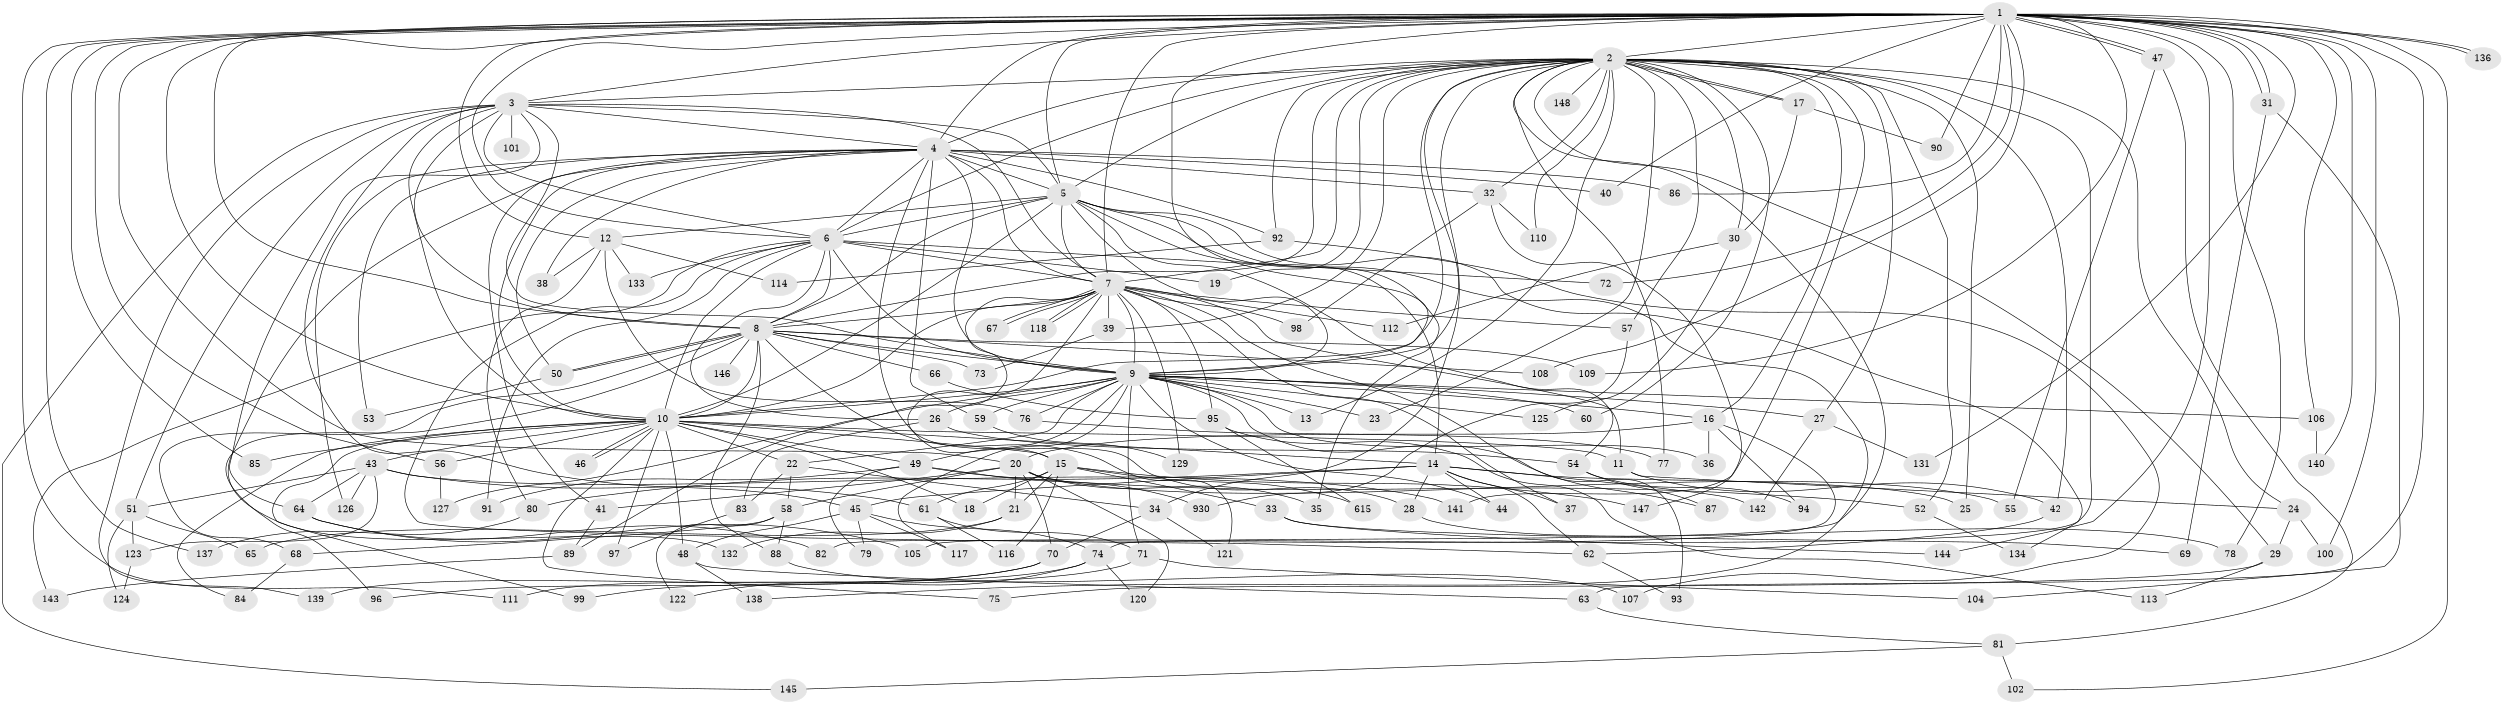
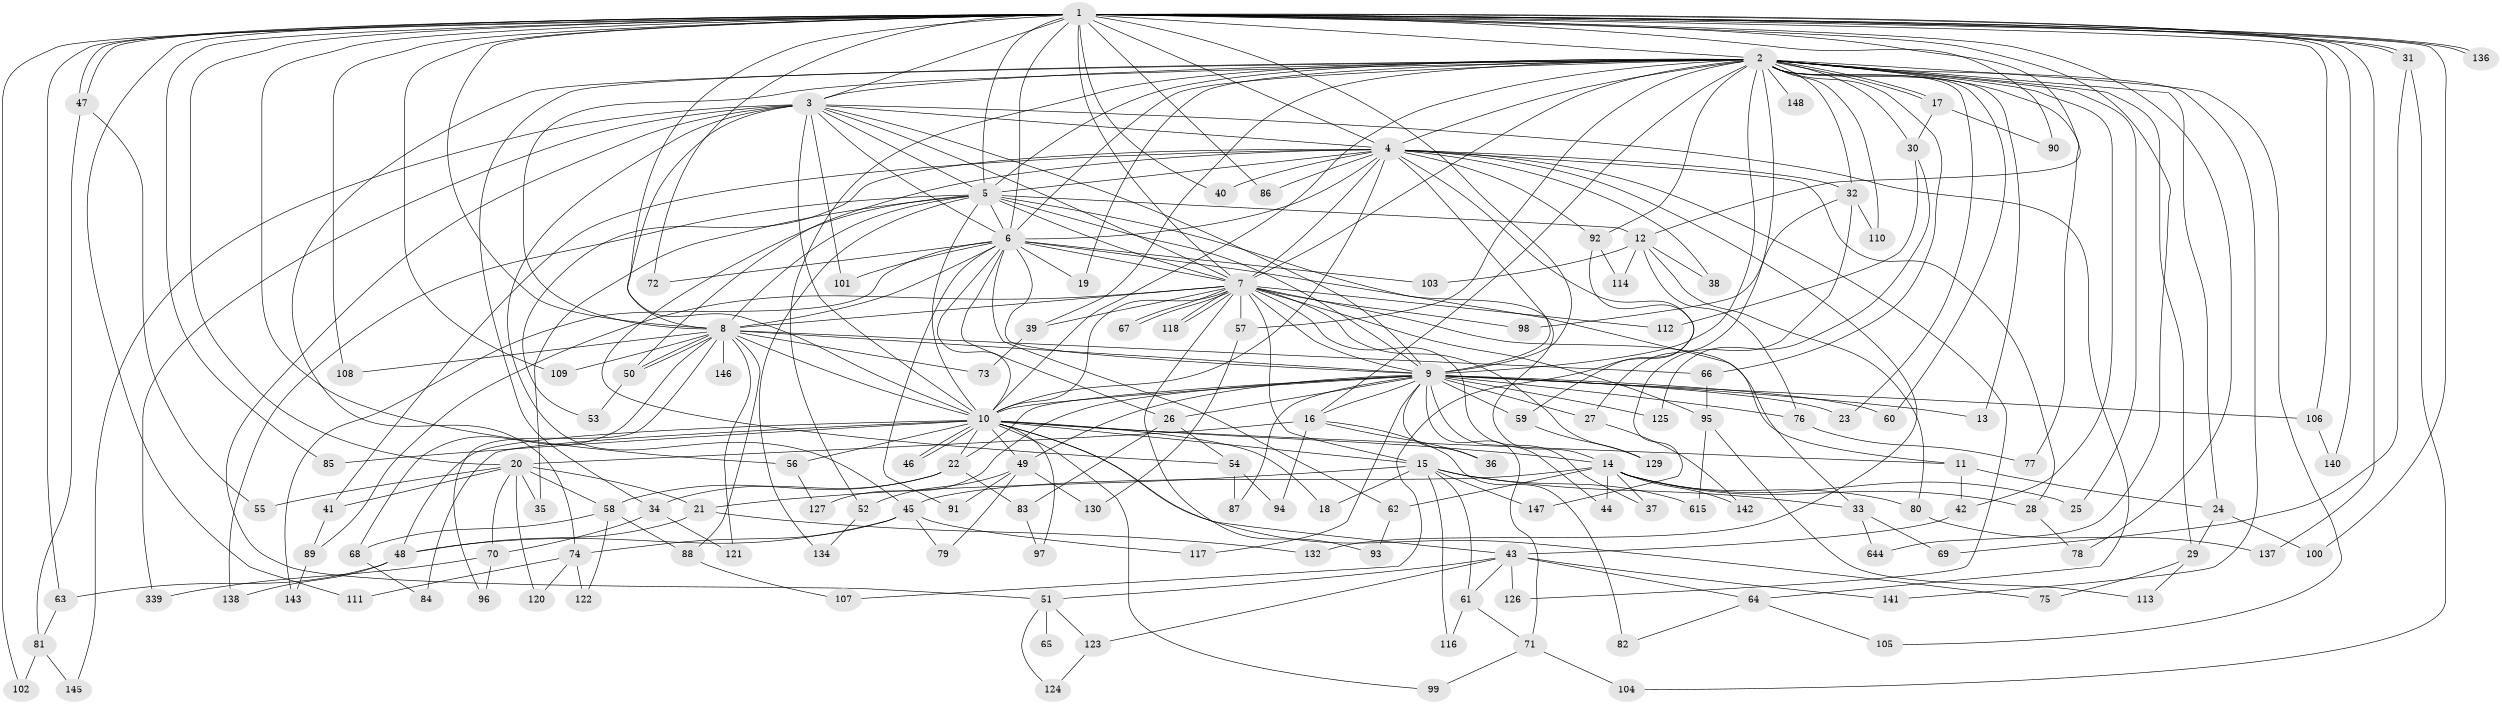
edge "2" -- "66": added
edge "6" -- "101": added
node "133": label "133" -> "103"
edge "6" -- "33": added
node "131": removed
node "930": label "930" -> "130"
edge "21" -- "65": now "21" -- "48"
edge "42" -- "62": now "42" -- "43"
node "144": label "144" -> "644"
node "139": label "139" -> "339"
